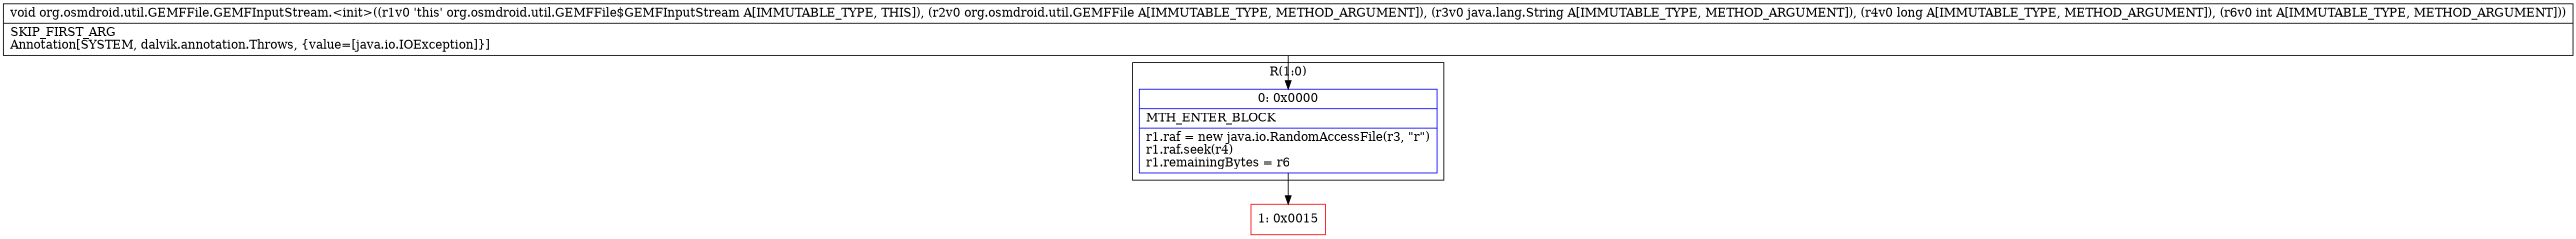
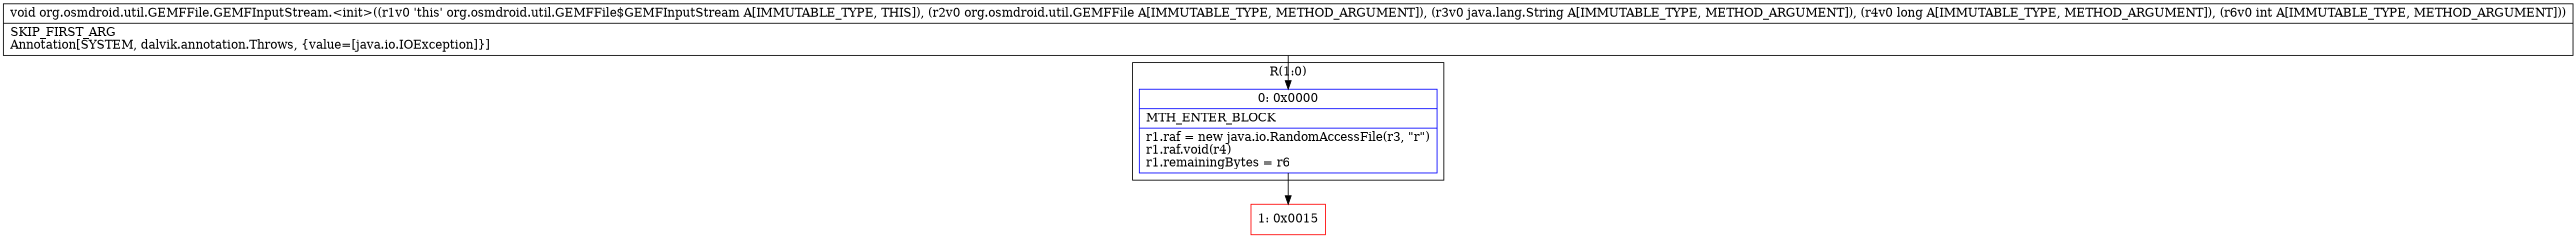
node "0: 0x0000": text "r1.raf.seek(r4)" -> "r1.raf.void(r4)"
